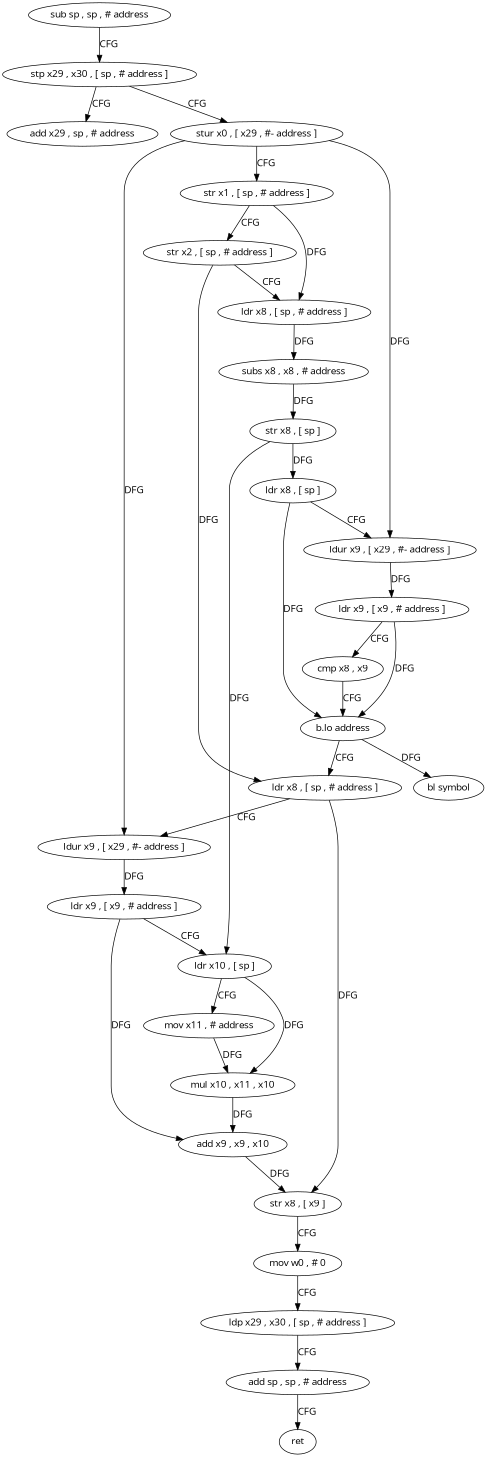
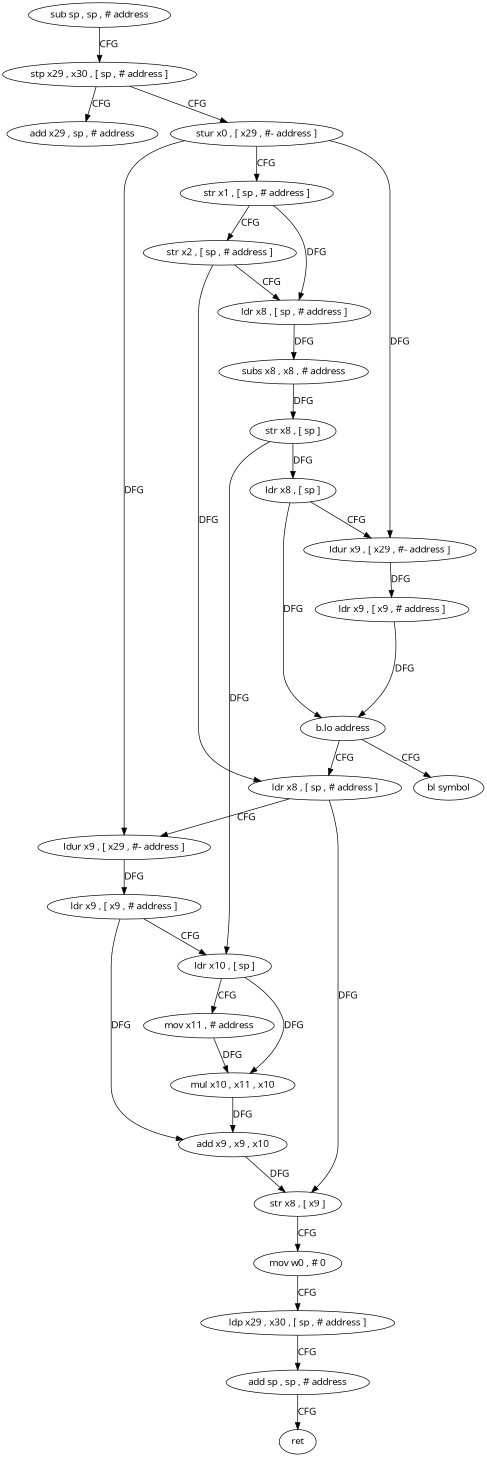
node "cmp x8 , x9": removed
edge "b.lo address" -> "bl symbol": label "DFG" -> "CFG"
